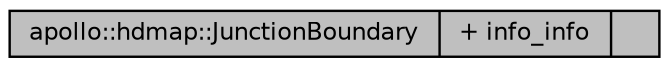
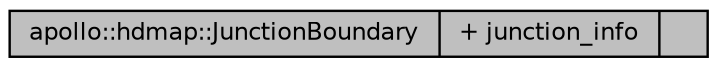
node "apollo::hdmap::JunctionBoundary": text "+ info_info" -> "+ junction_info"
